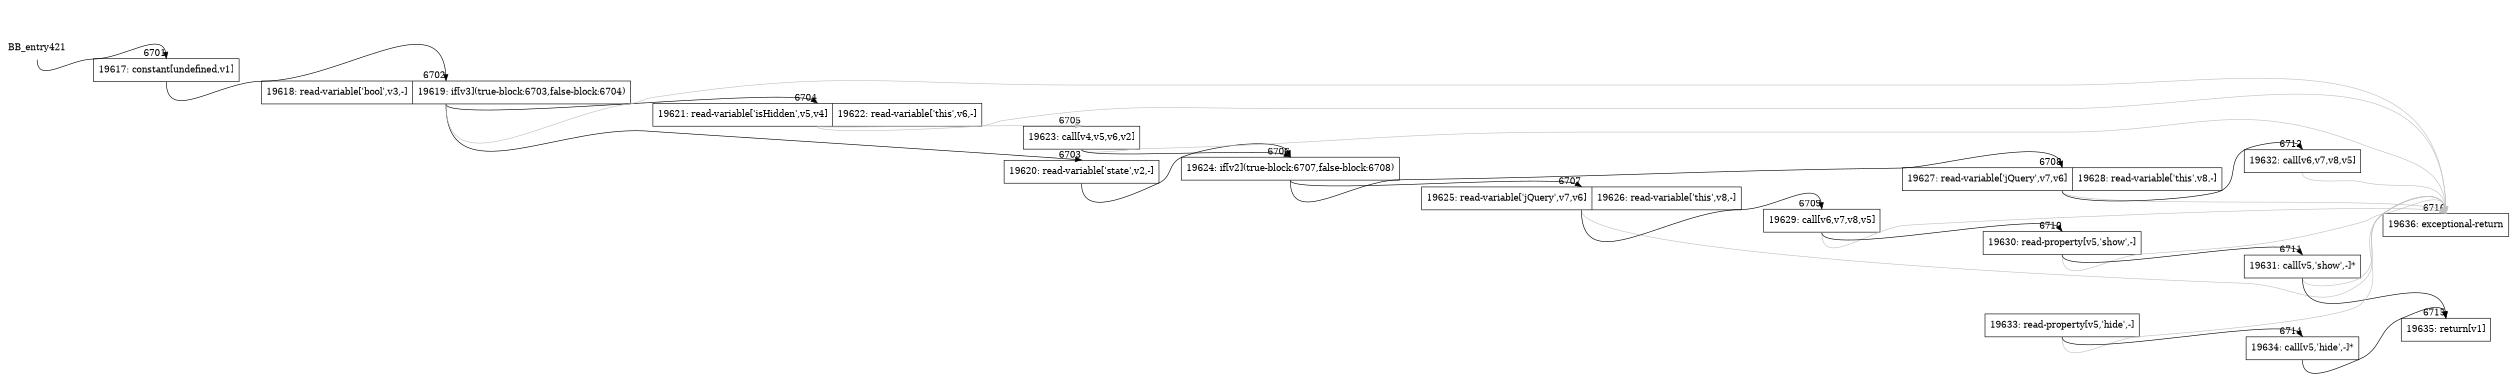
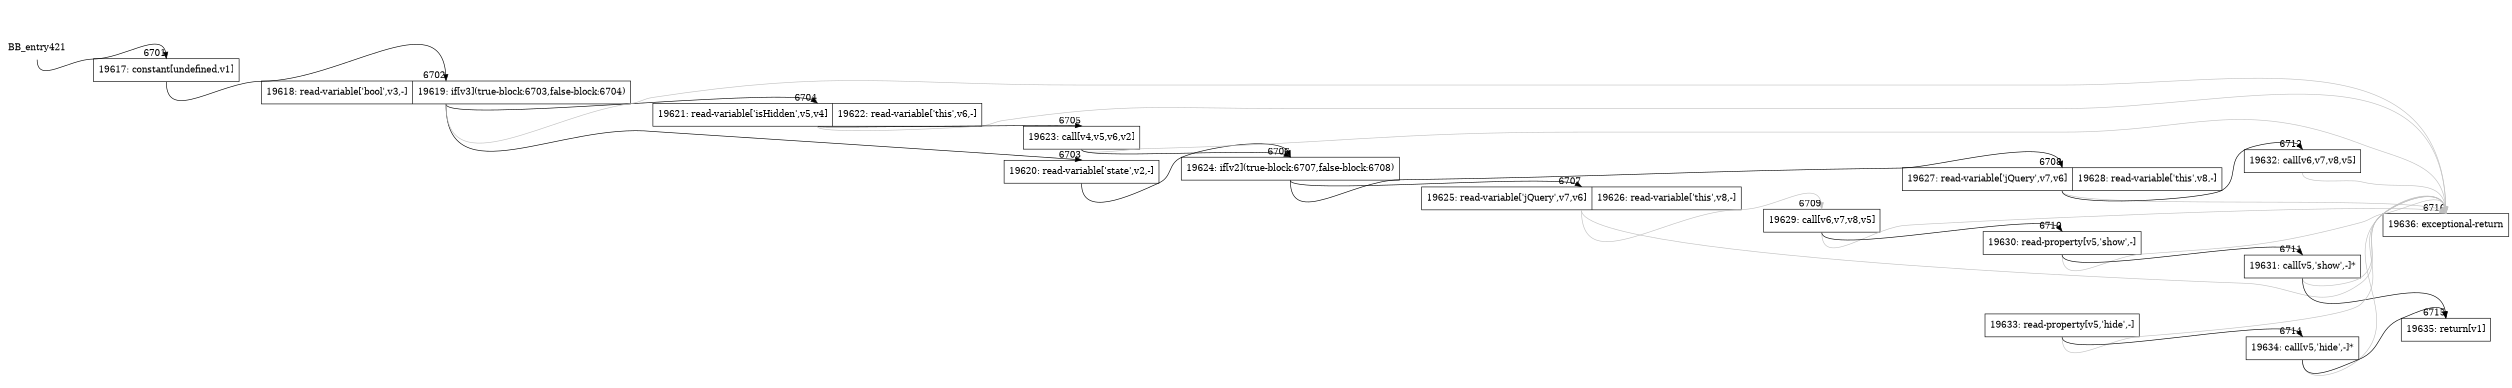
edge "19621: read-variable['isHidden',v5,v4]" -> "19623: call[v4,v5,v6,v2]": color gray -> black
edge "19625: read-variable['jQuery',v7,v6]" -> "19629: call[v6,v7,v8,v5]": color black -> gray
edge "19634: call[v5,'hide',-]*" -> "19636: exceptional-return": added
